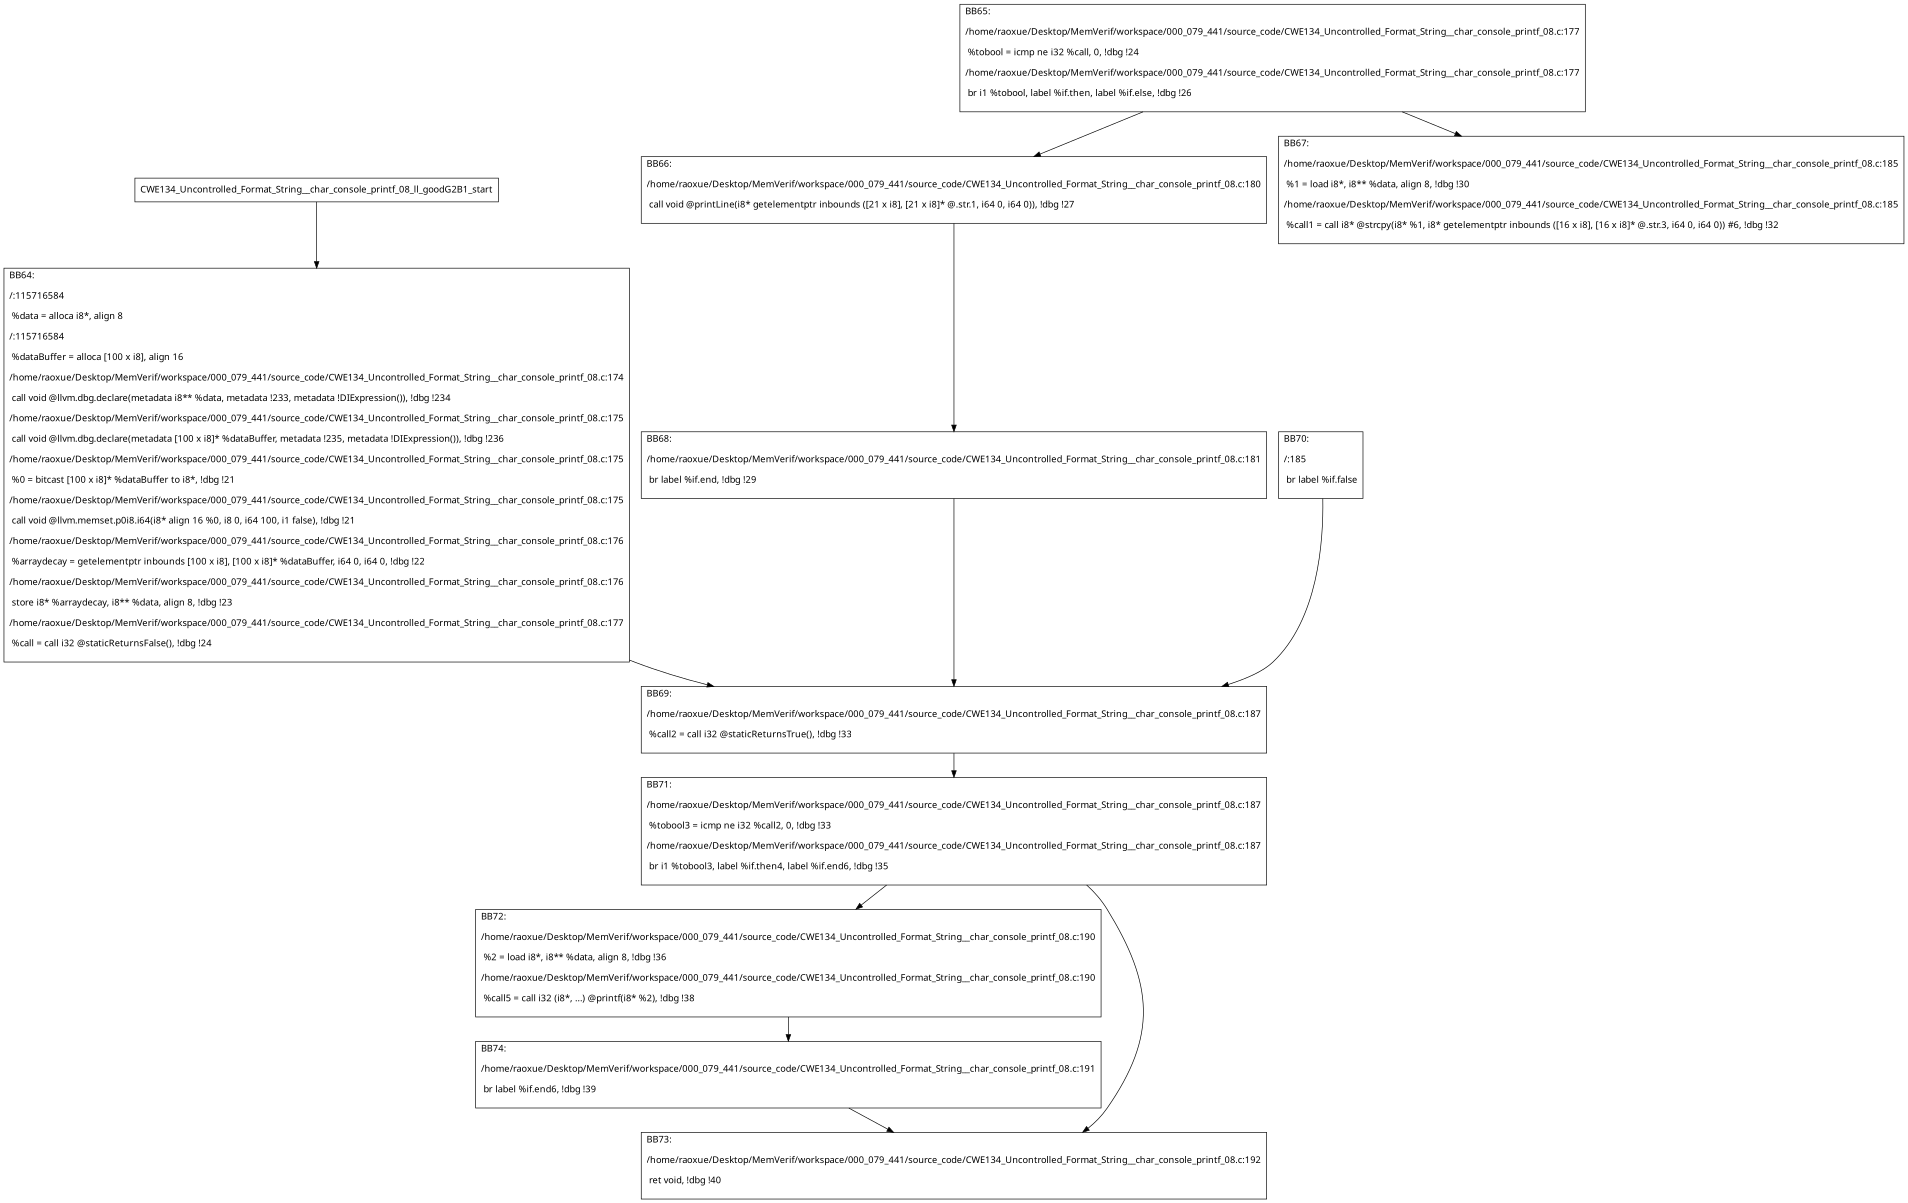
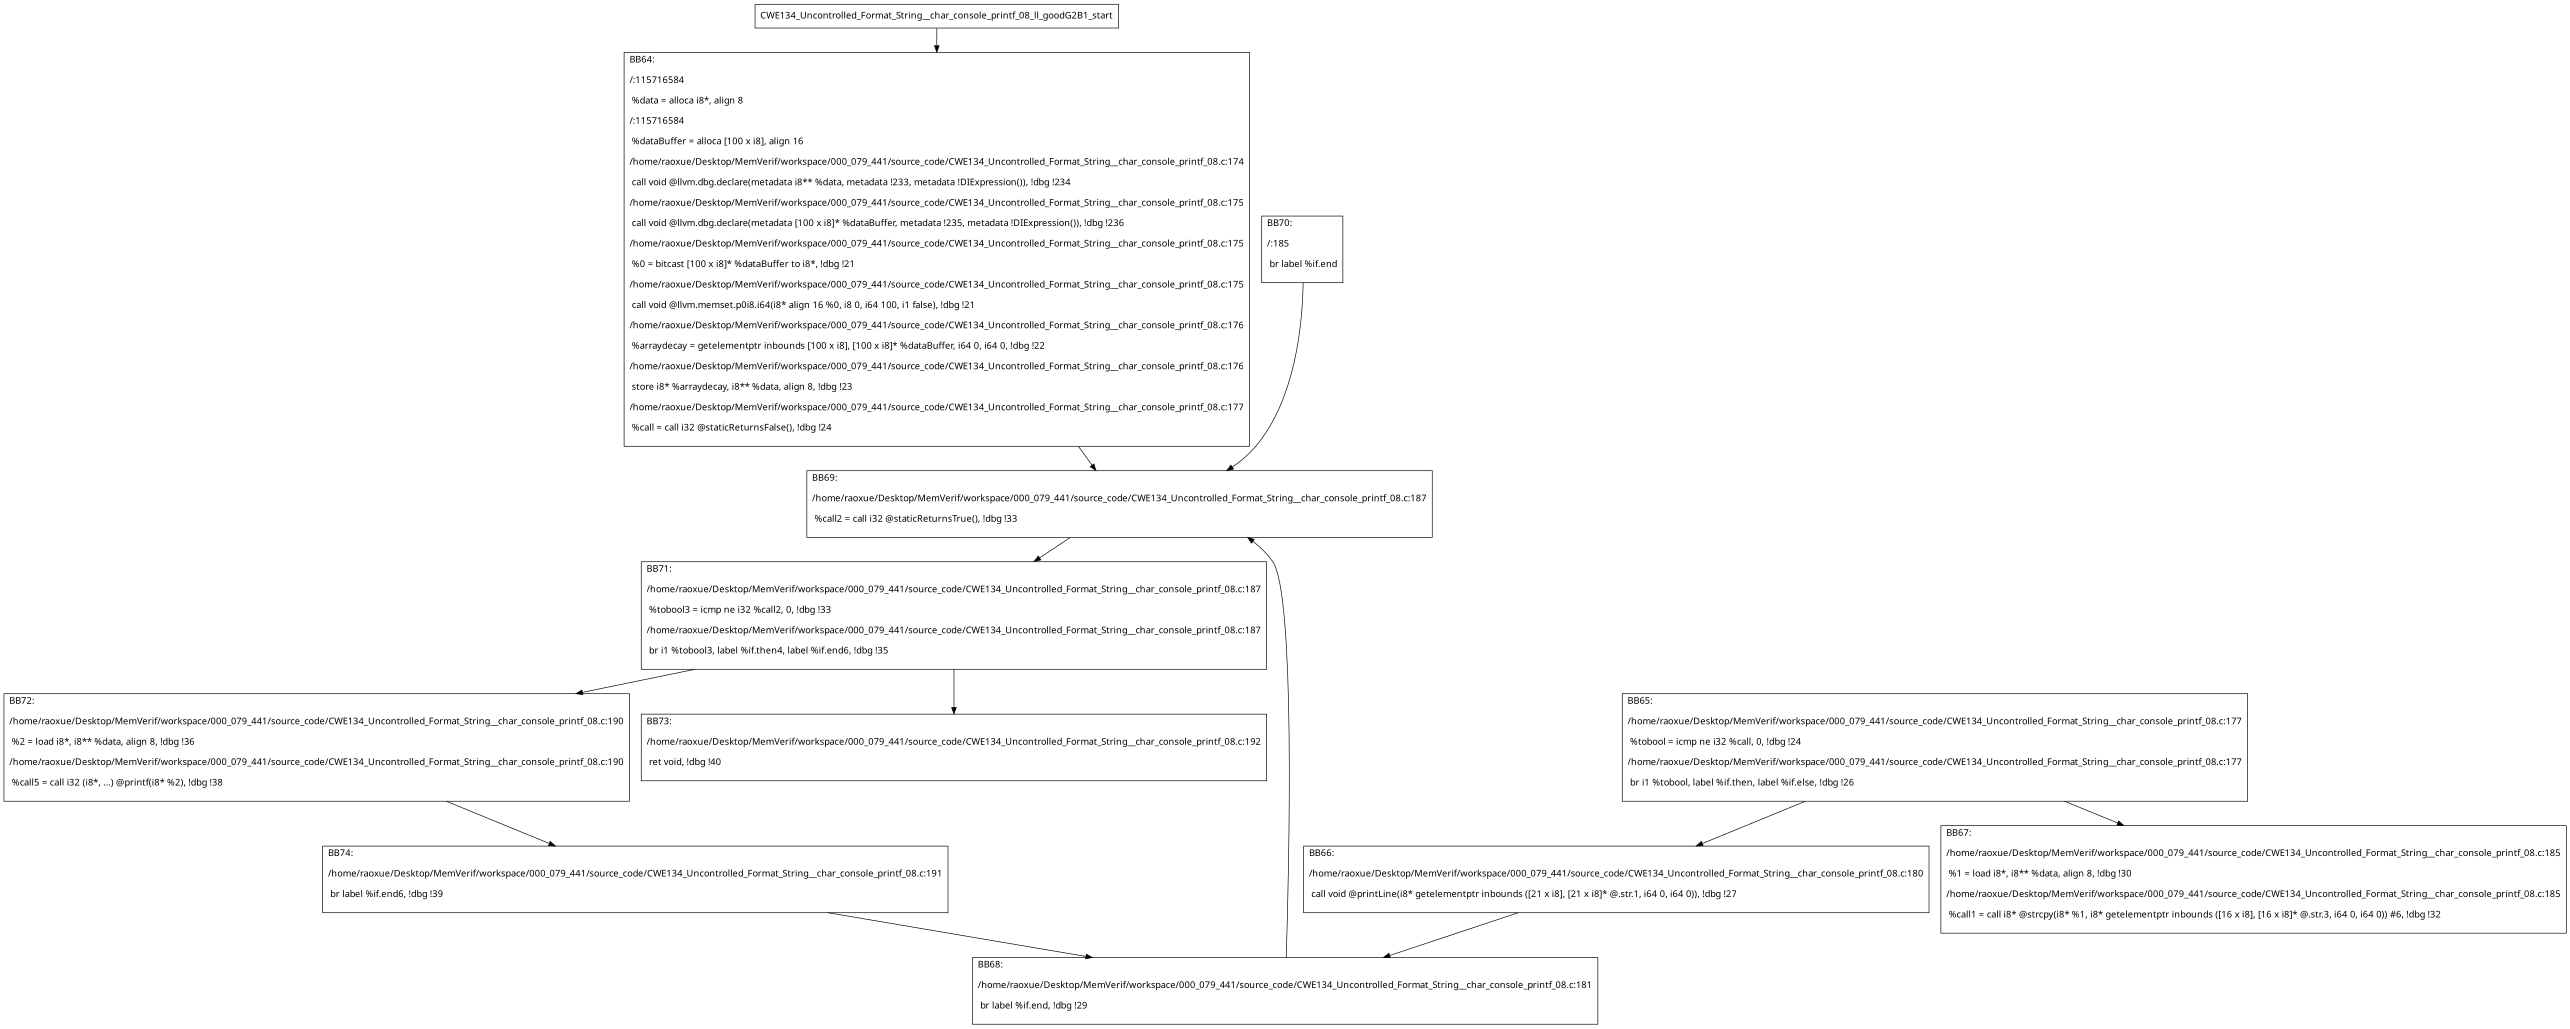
node "BB70:": text "br label %if.false" -> "br label %if.end"
edge "BB74:" -> "BB73:": now "BB74:" -> "BB68:"
